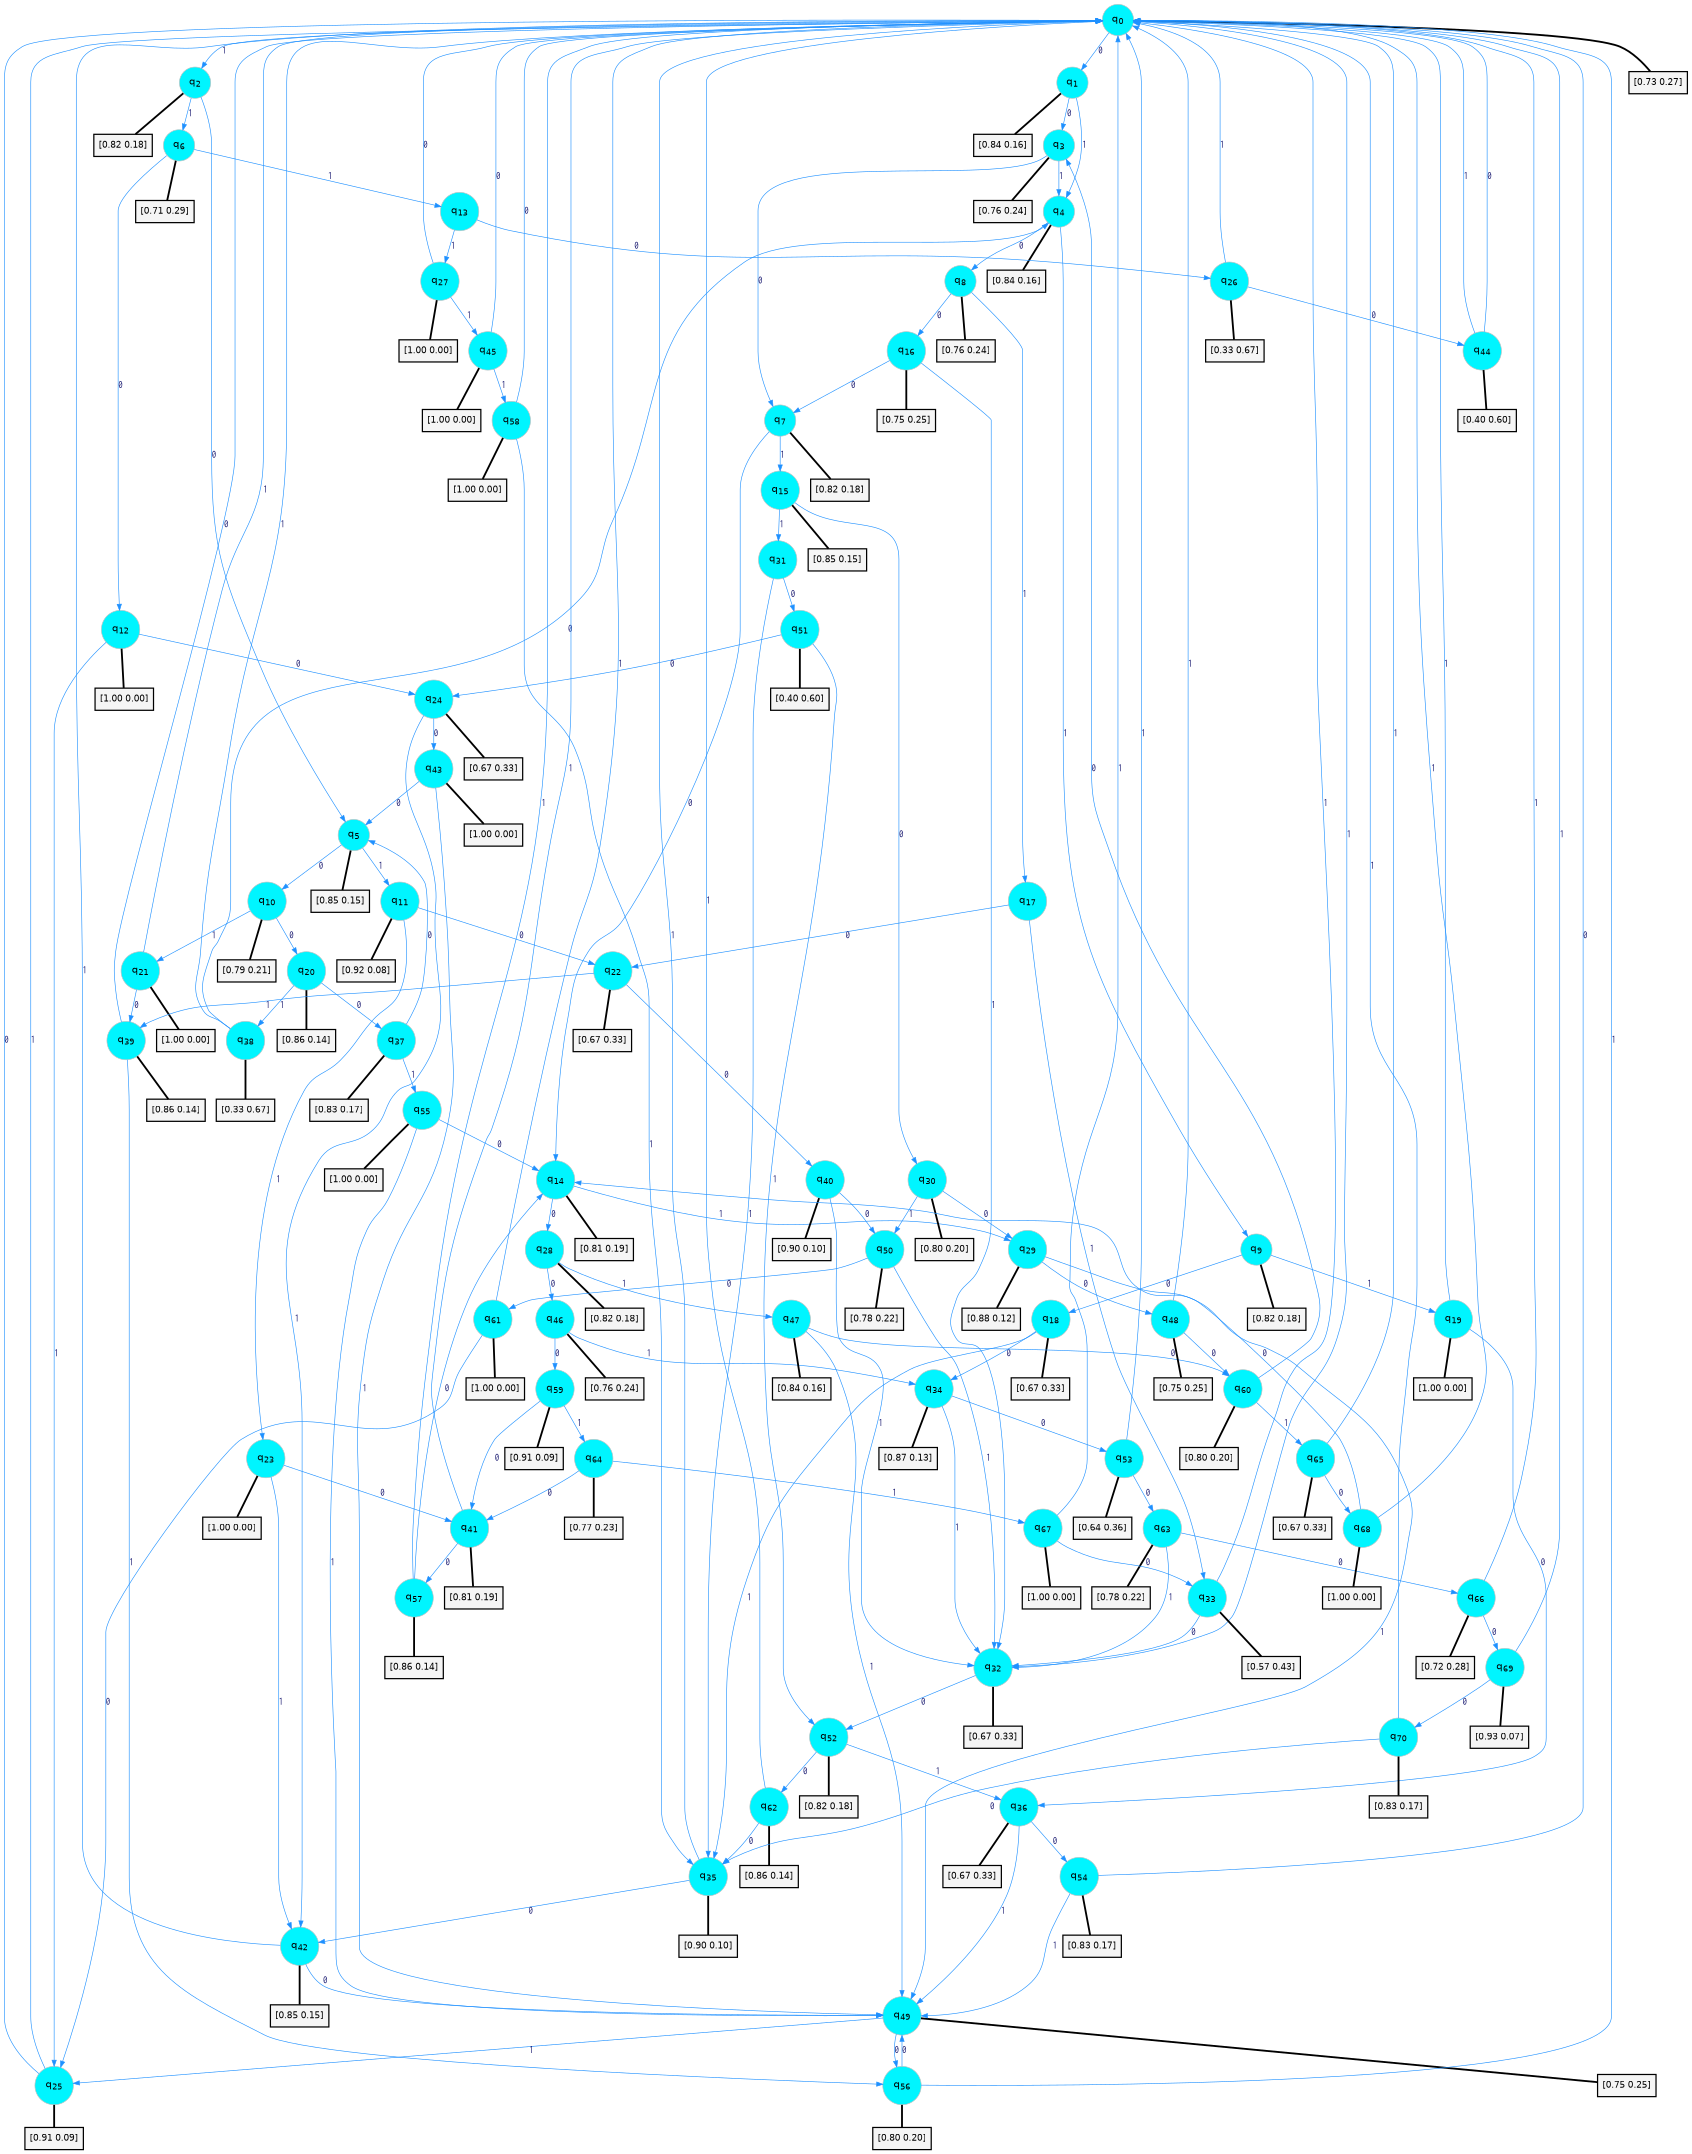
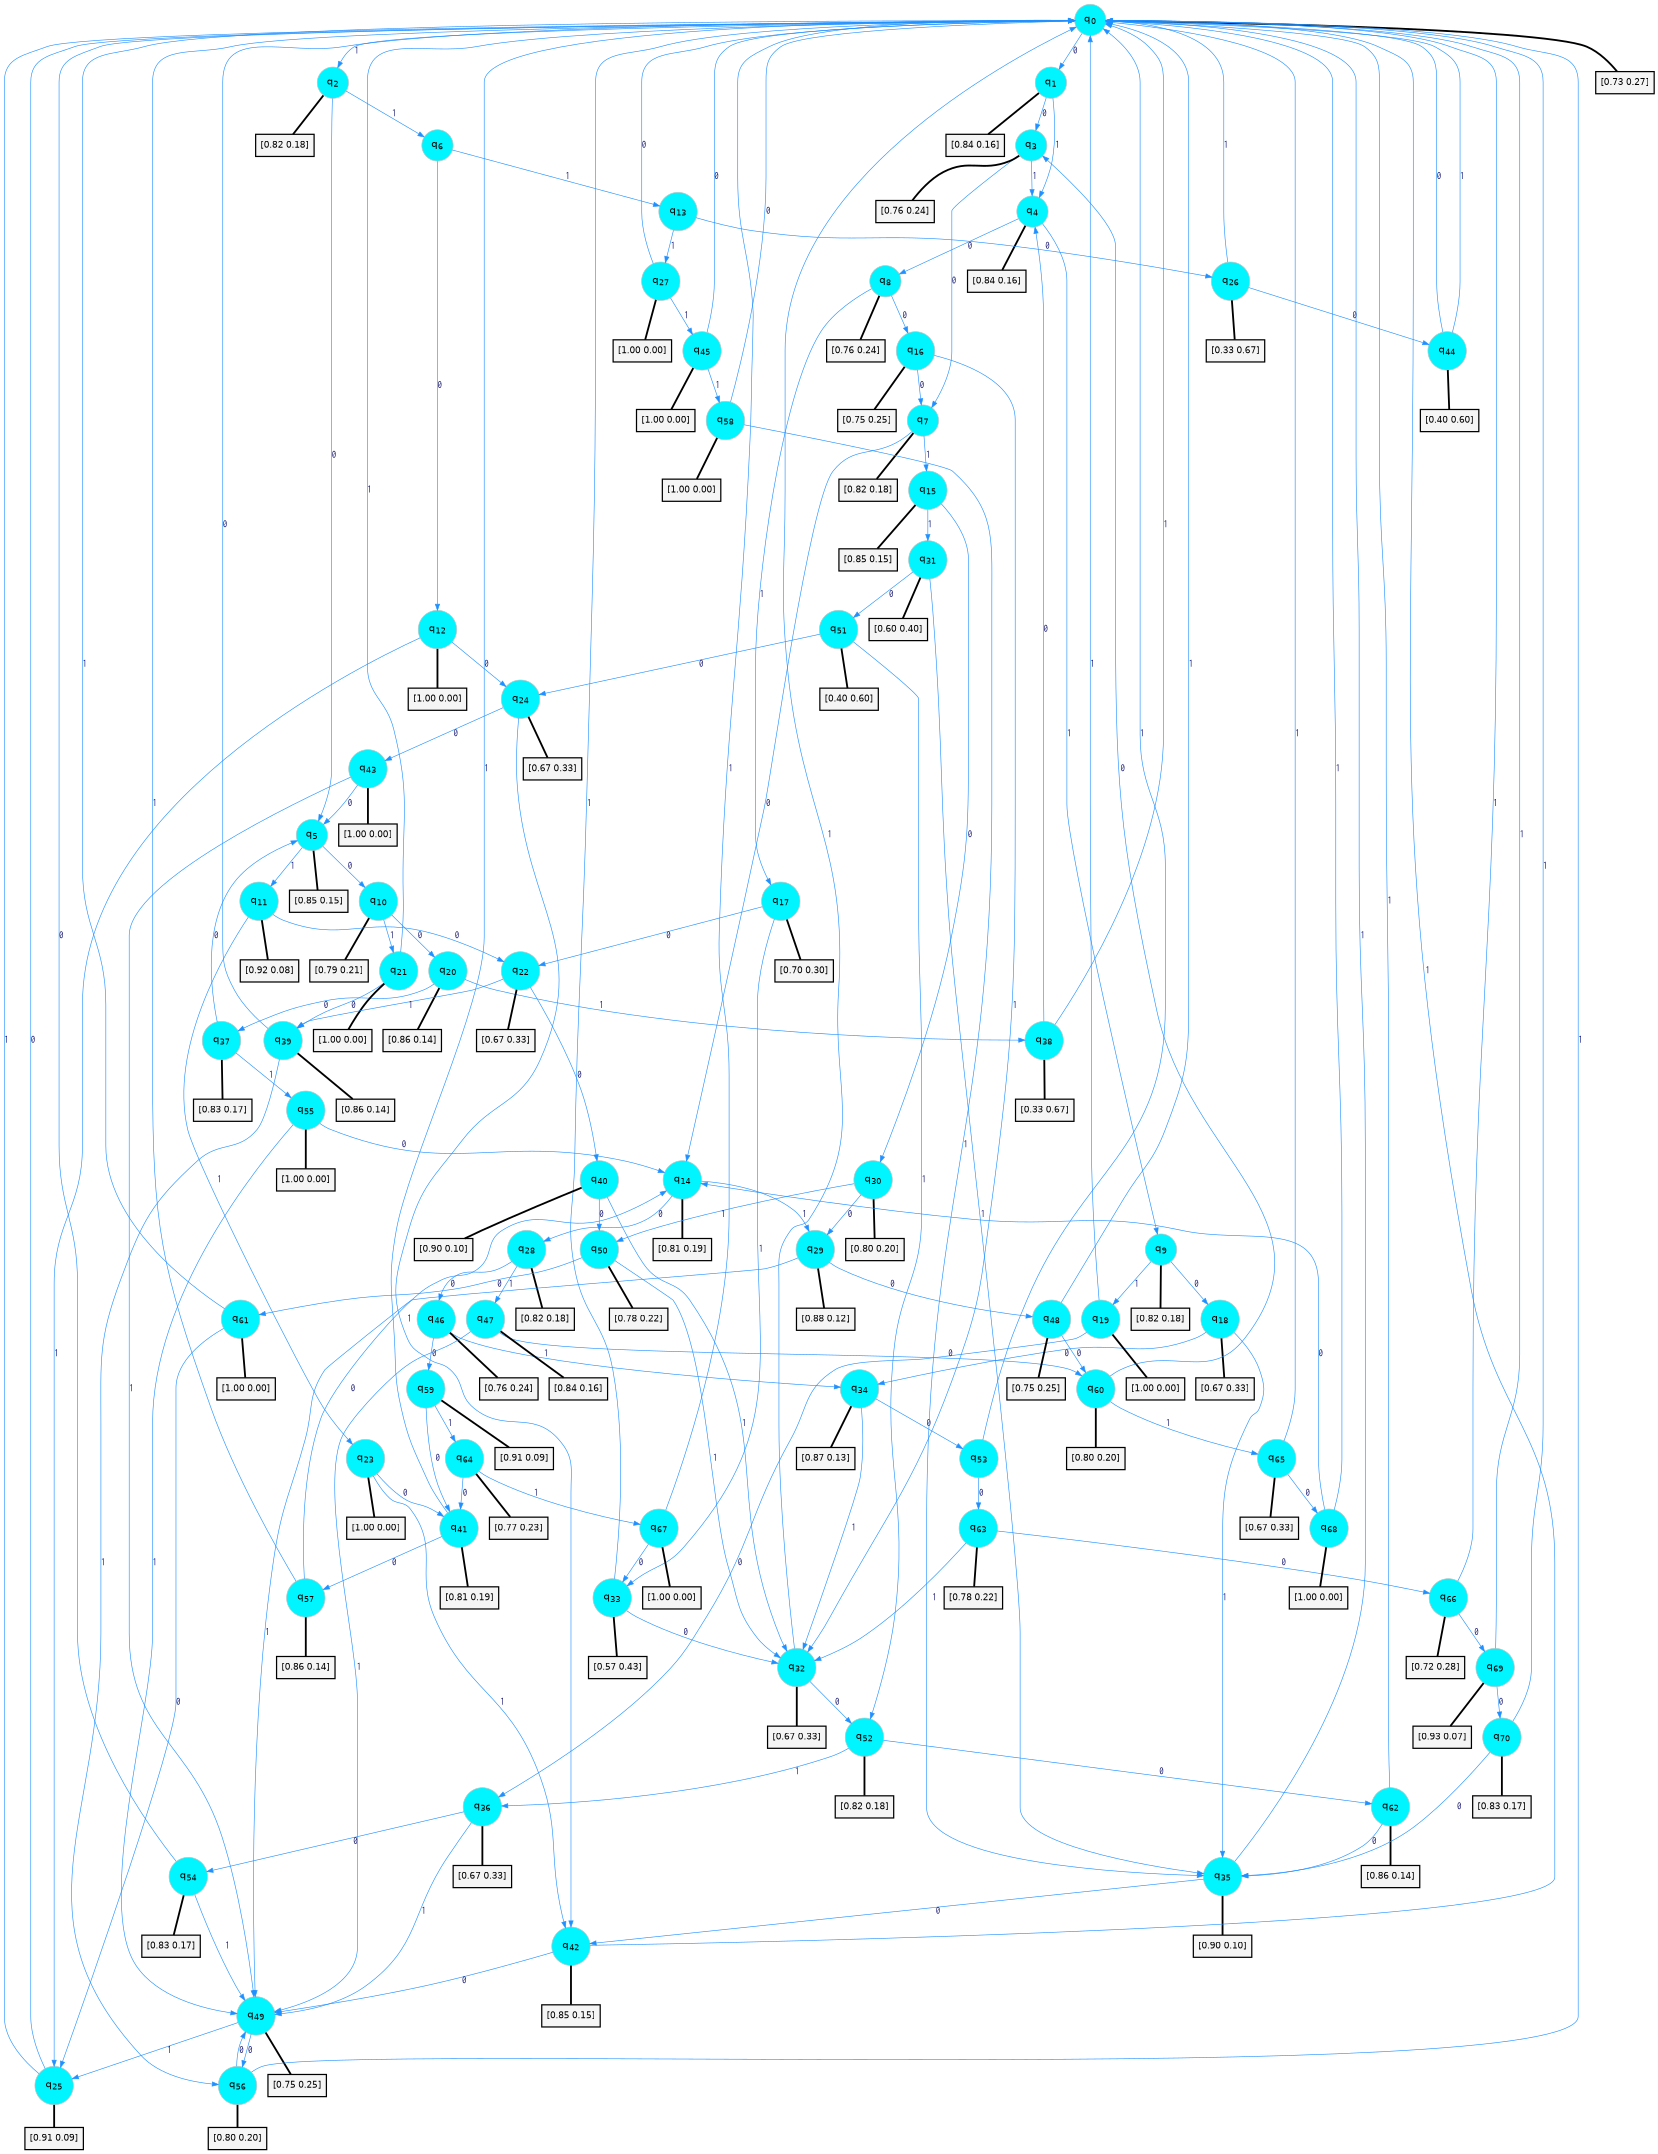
node "[0.71 0.29]": removed
node "[0.60 0.40]": added
node "[0.70 0.30]": added
node "[0.64 0.36]": removed
